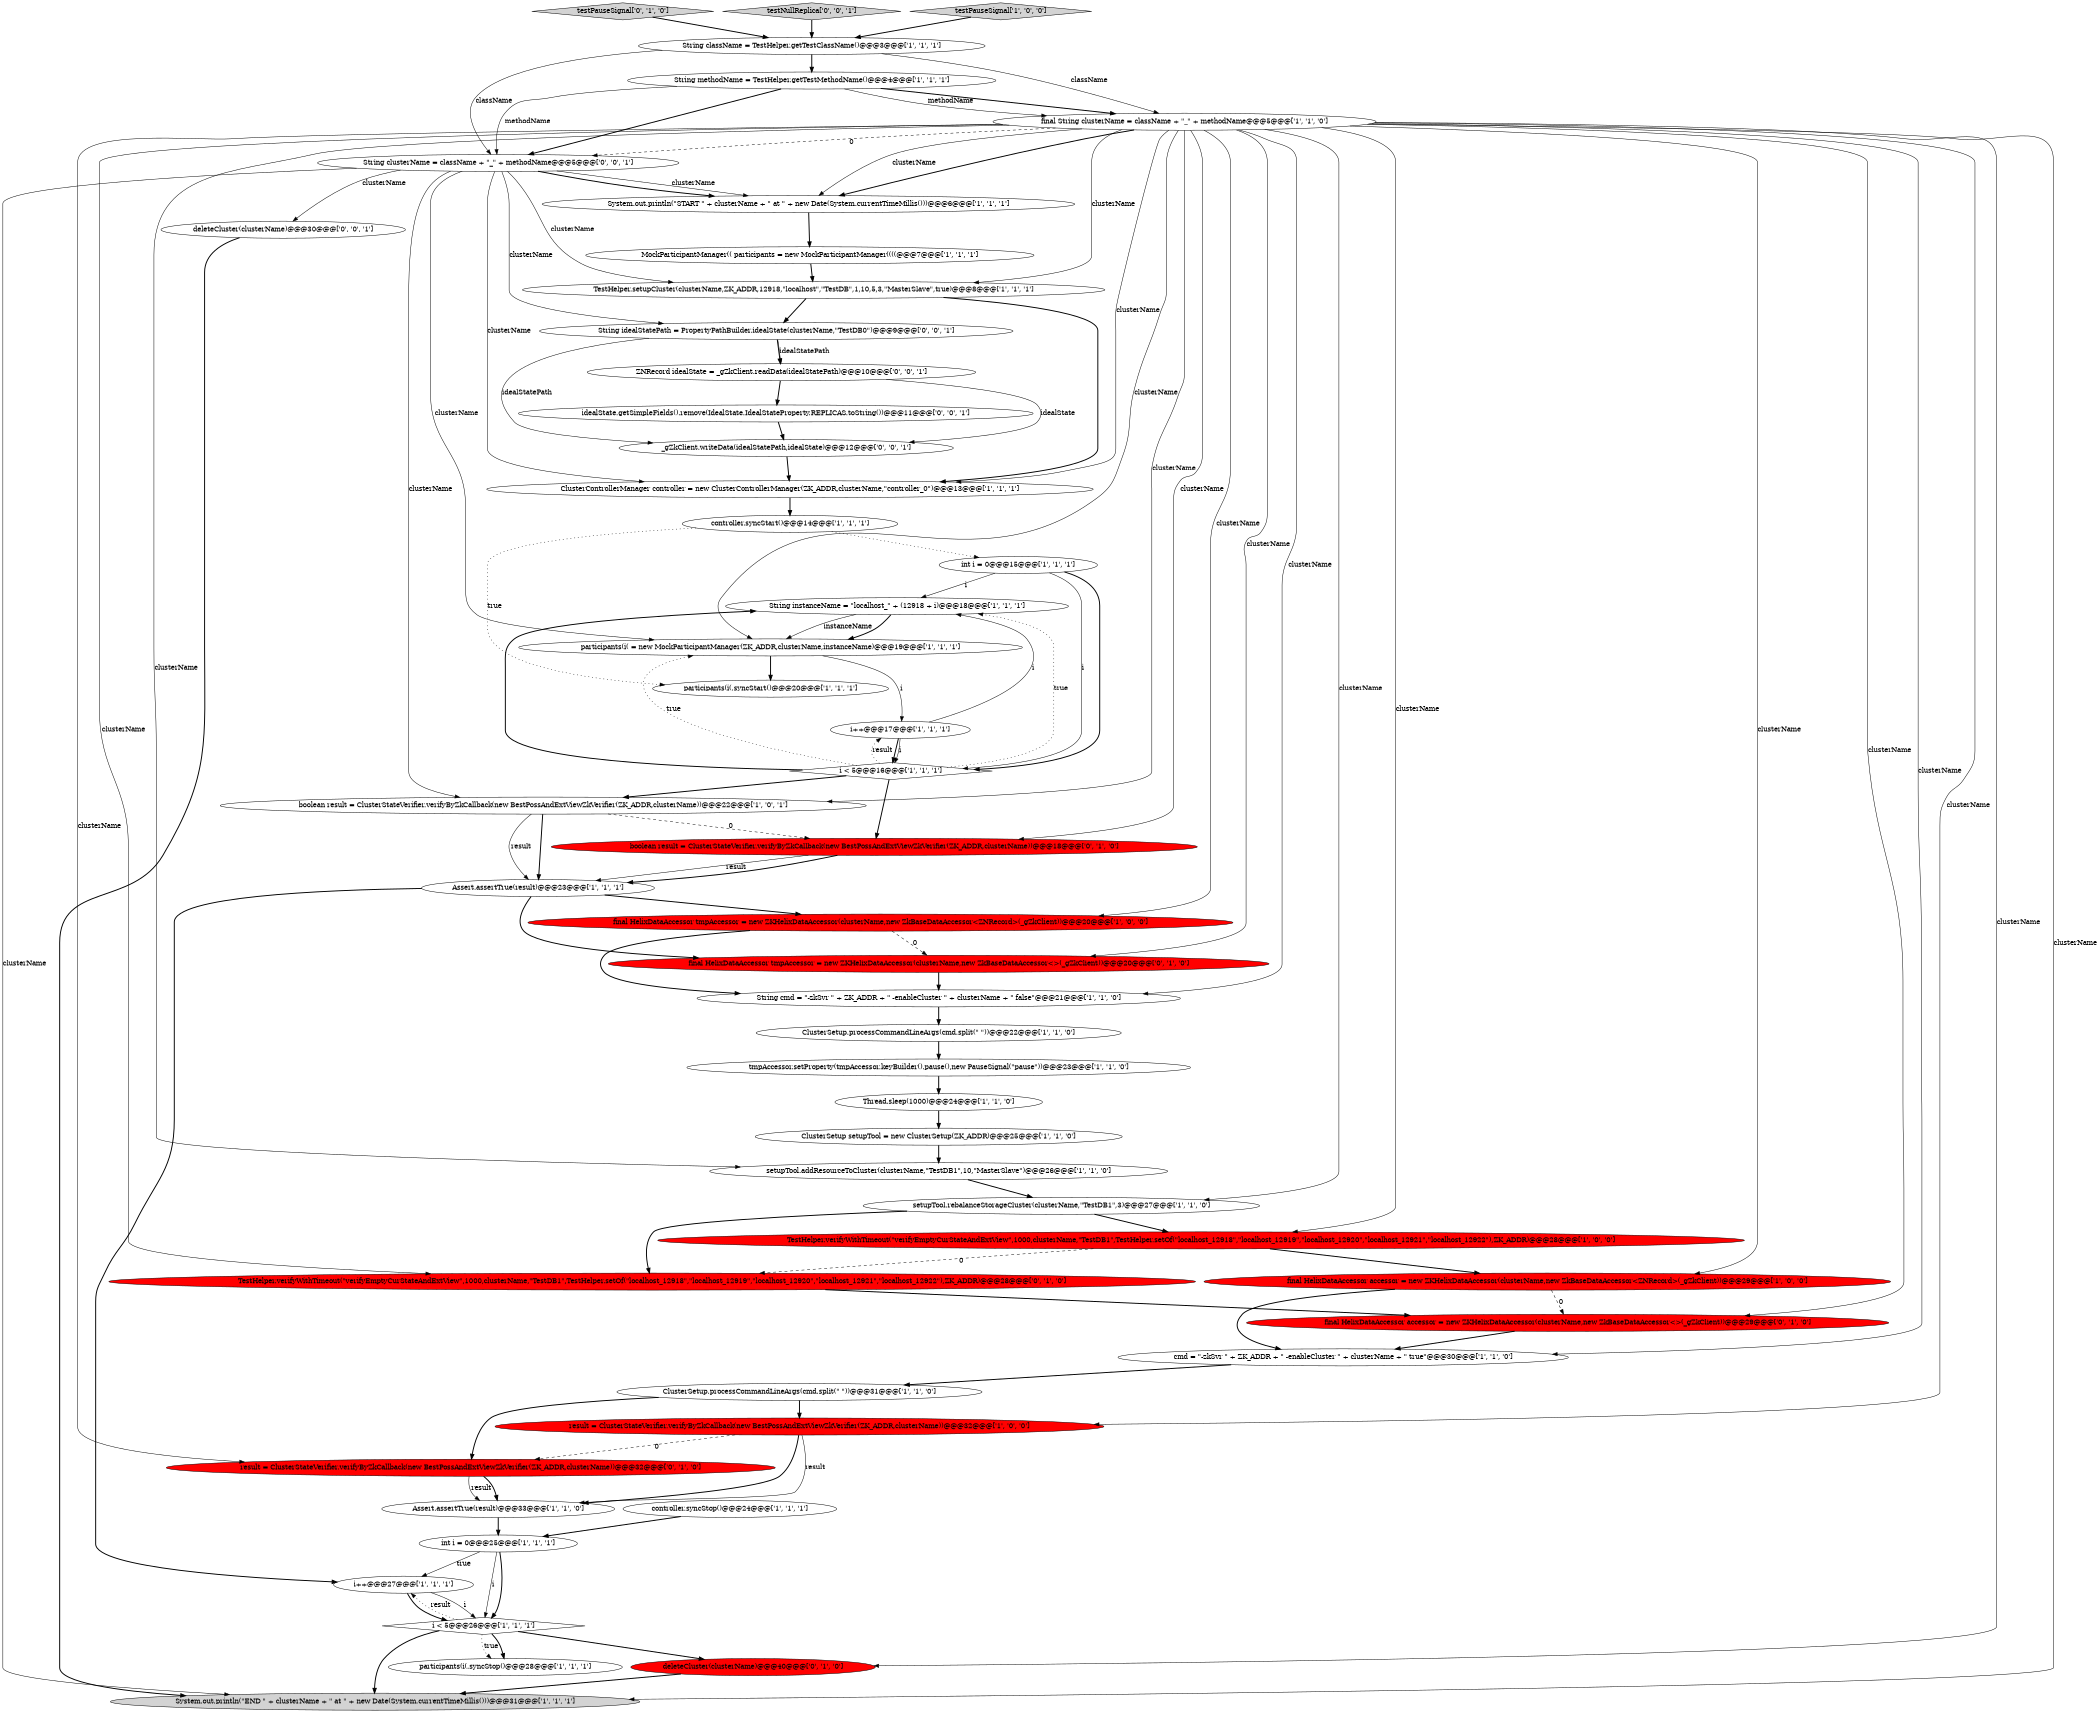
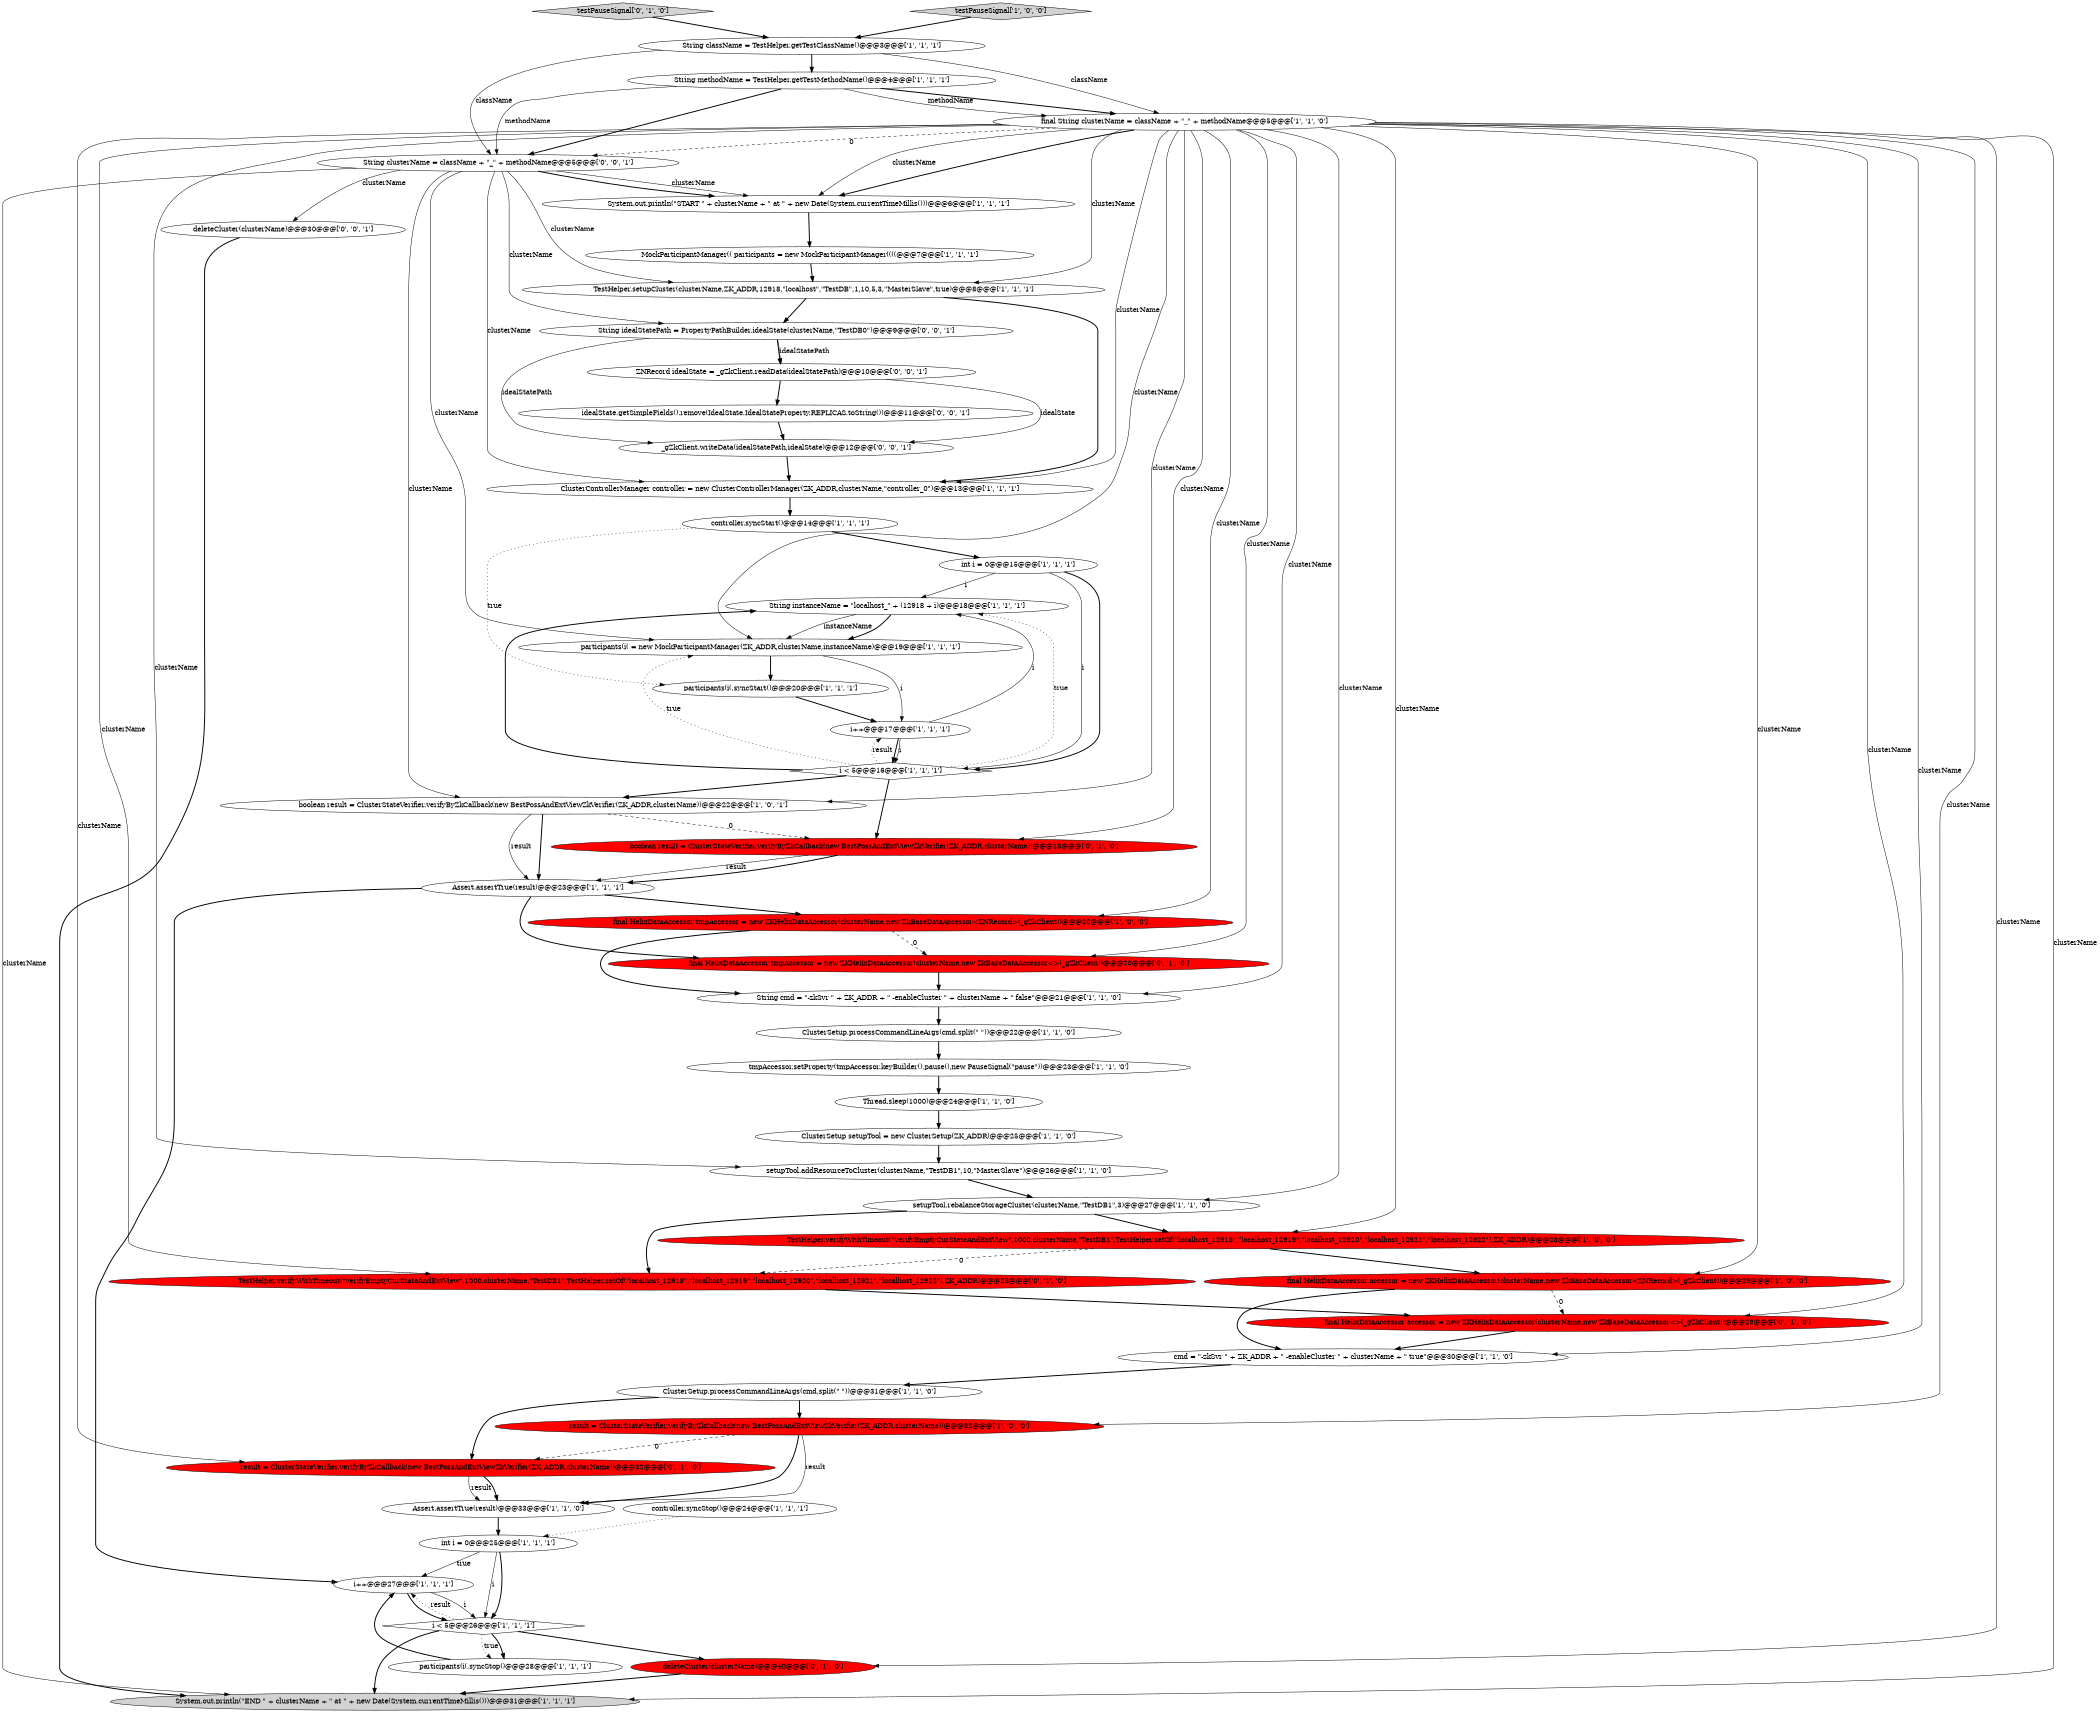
node "testNullReplica['0', '0', '1']": removed
edge "controller.syncStart()@@@14@@@['1', '1', '1']" -> "int i = 0@@@15@@@['1', '1', '1']": style dotted -> bold
edge "participants(i(.syncStart()@@@20@@@['1', '1', '1']" -> "i++@@@17@@@['1', '1', '1']": added
edge "controller.syncStop()@@@24@@@['1', '1', '1']" -> "int i = 0@@@25@@@['1', '1', '1']": style bold -> dotted
edge "participants(i(.syncStop()@@@28@@@['1', '1', '1']" -> "i++@@@27@@@['1', '1', '1']": added
